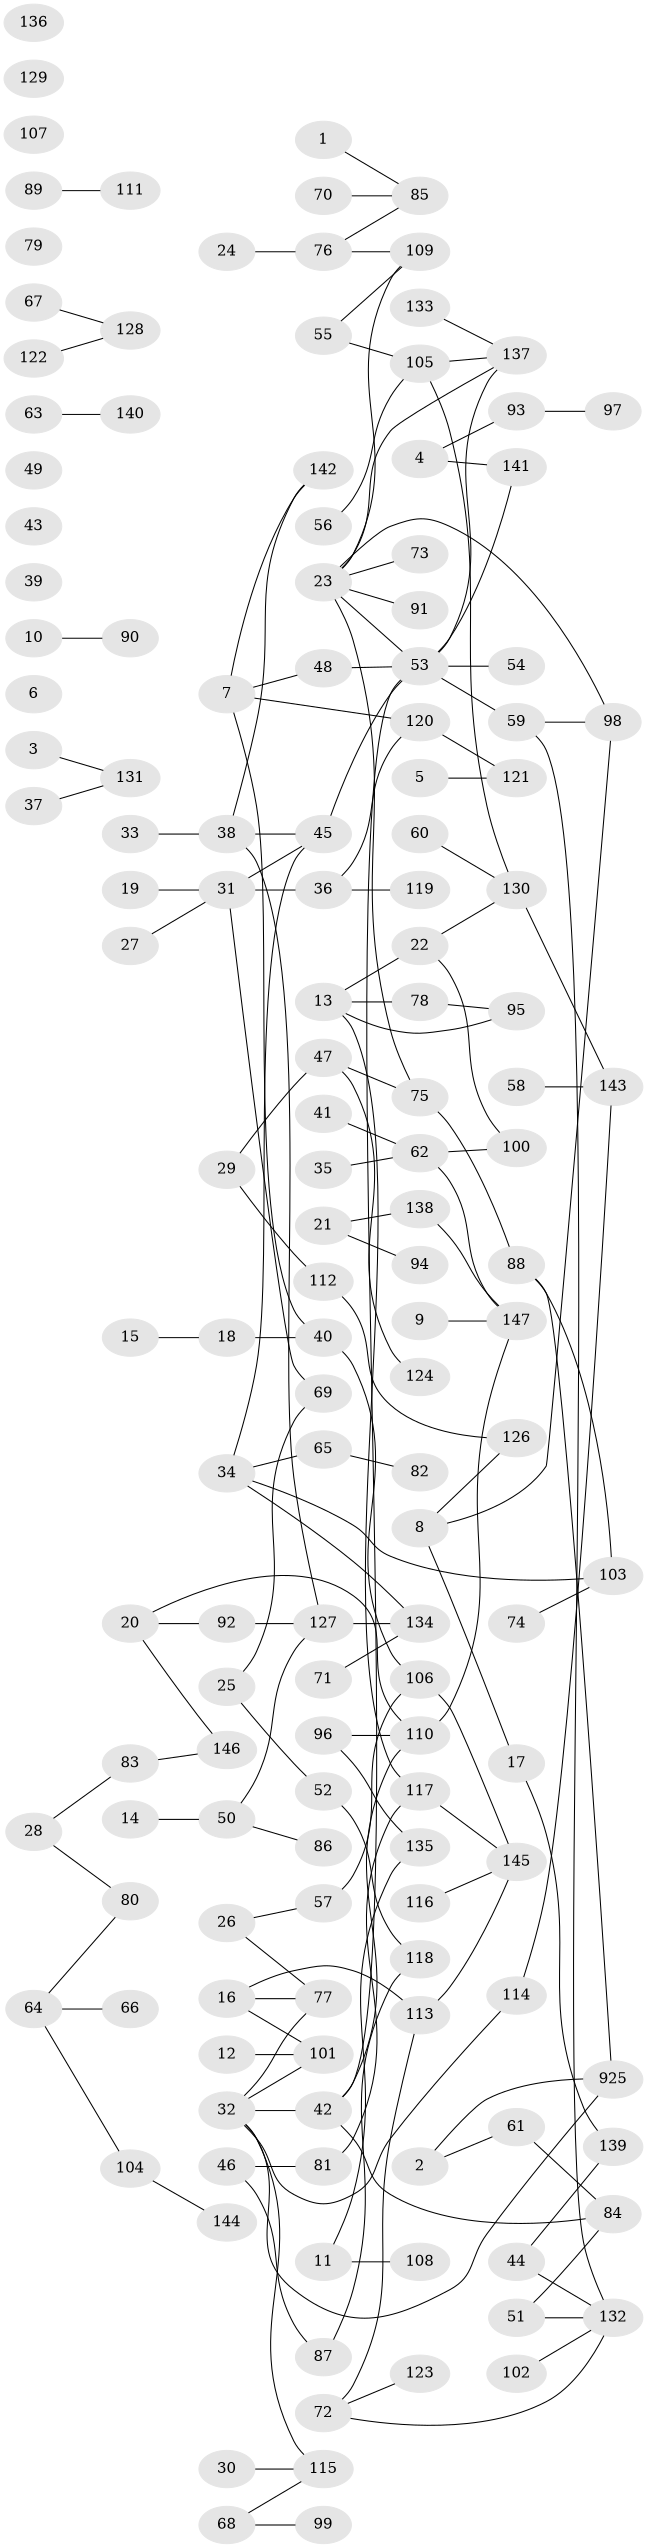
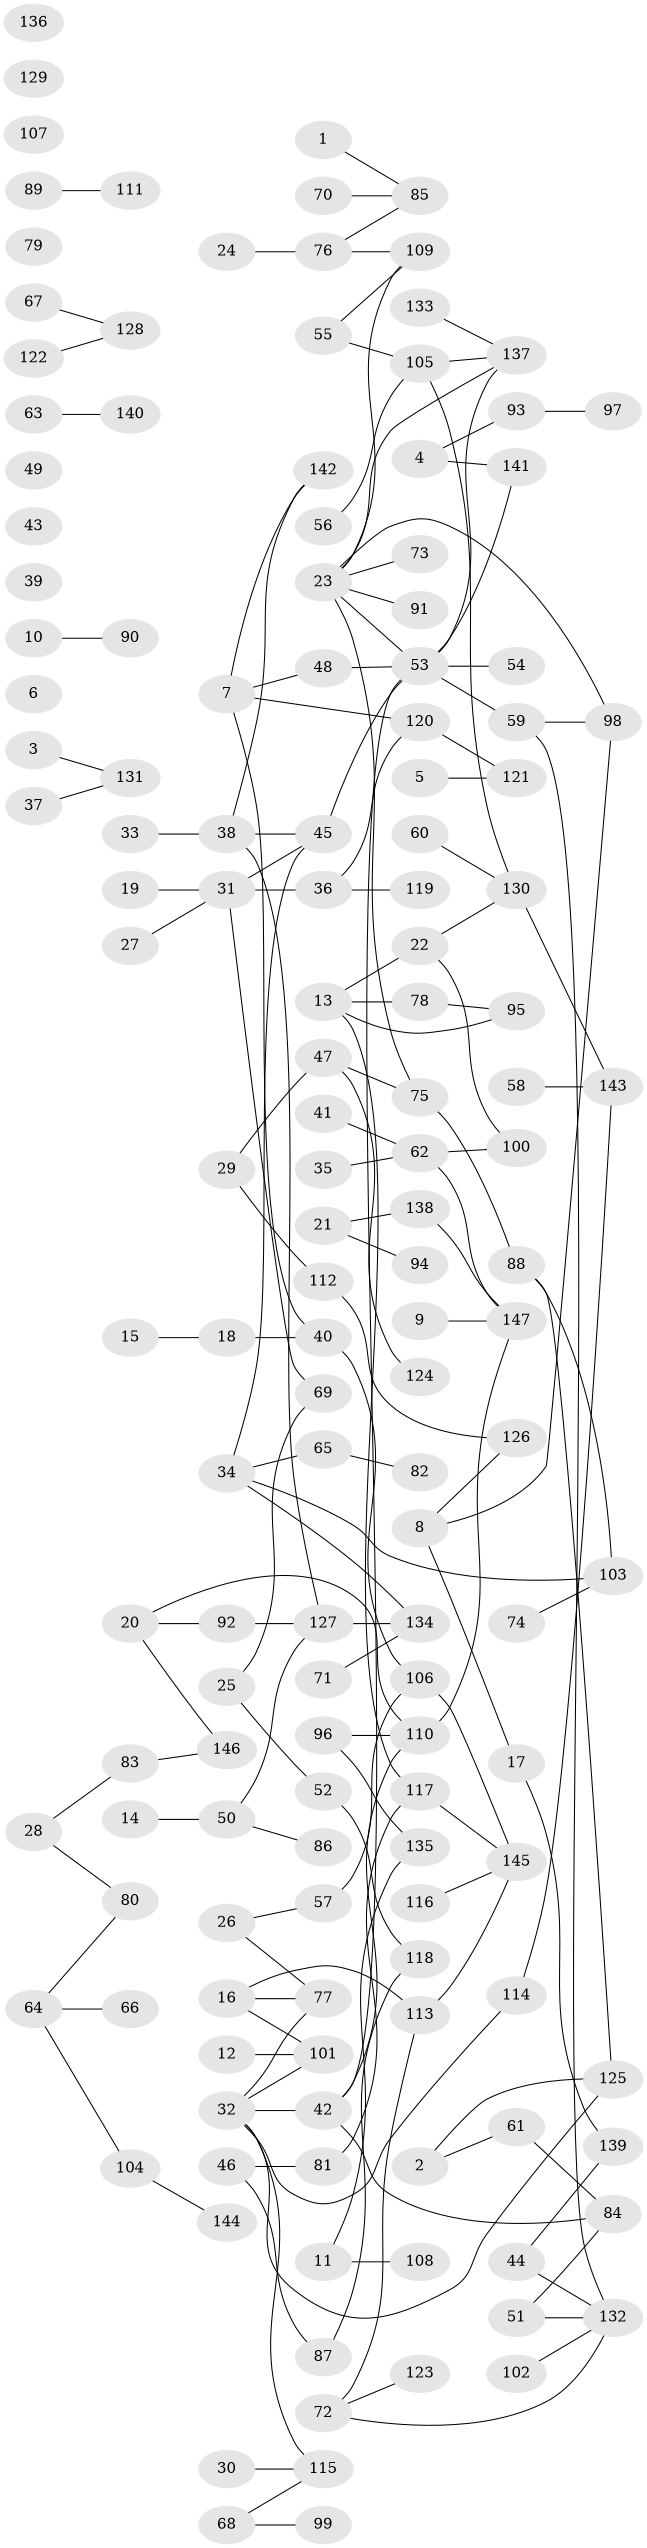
node "925": label "925" -> "125"
